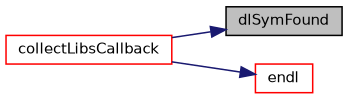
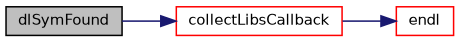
edge "collectLibsCallback" -> "dlSymFound": reversed
